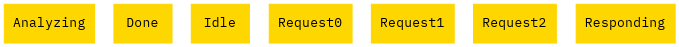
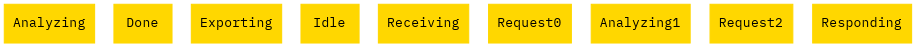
node "Exporting": added
node "Request1": label "Request1" -> "Analyzing1"
node "Receiving": added
